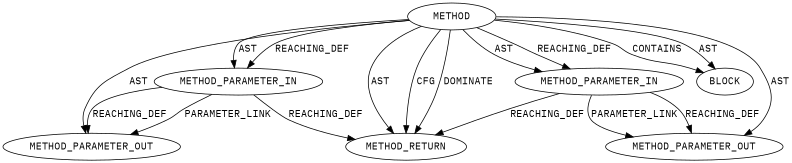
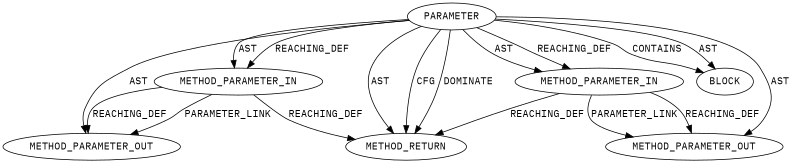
node "METHOD": label "METHOD" -> "PARAMETER"
